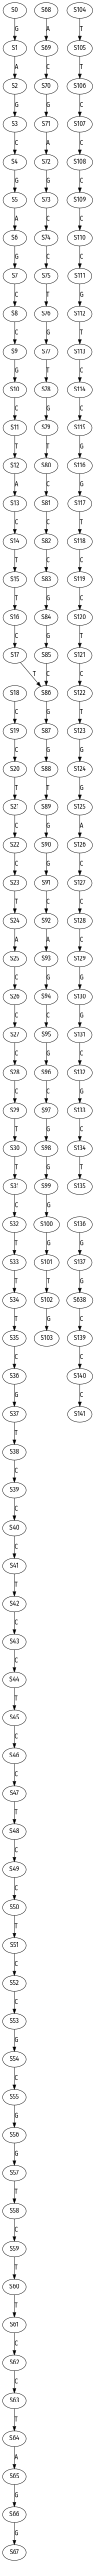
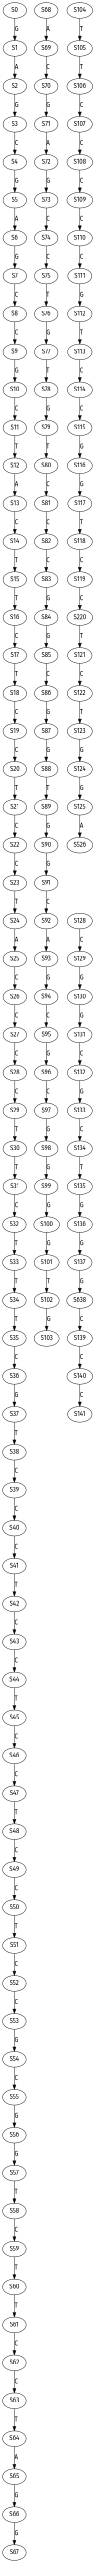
node "S120": label "S120" -> "S220"
edge "S17" -> "S86": now "S17" -> "S18"
node "S126": label "S126" -> "S526"
node "S127": removed
edge "S135" -> "S136": added, label "G"
